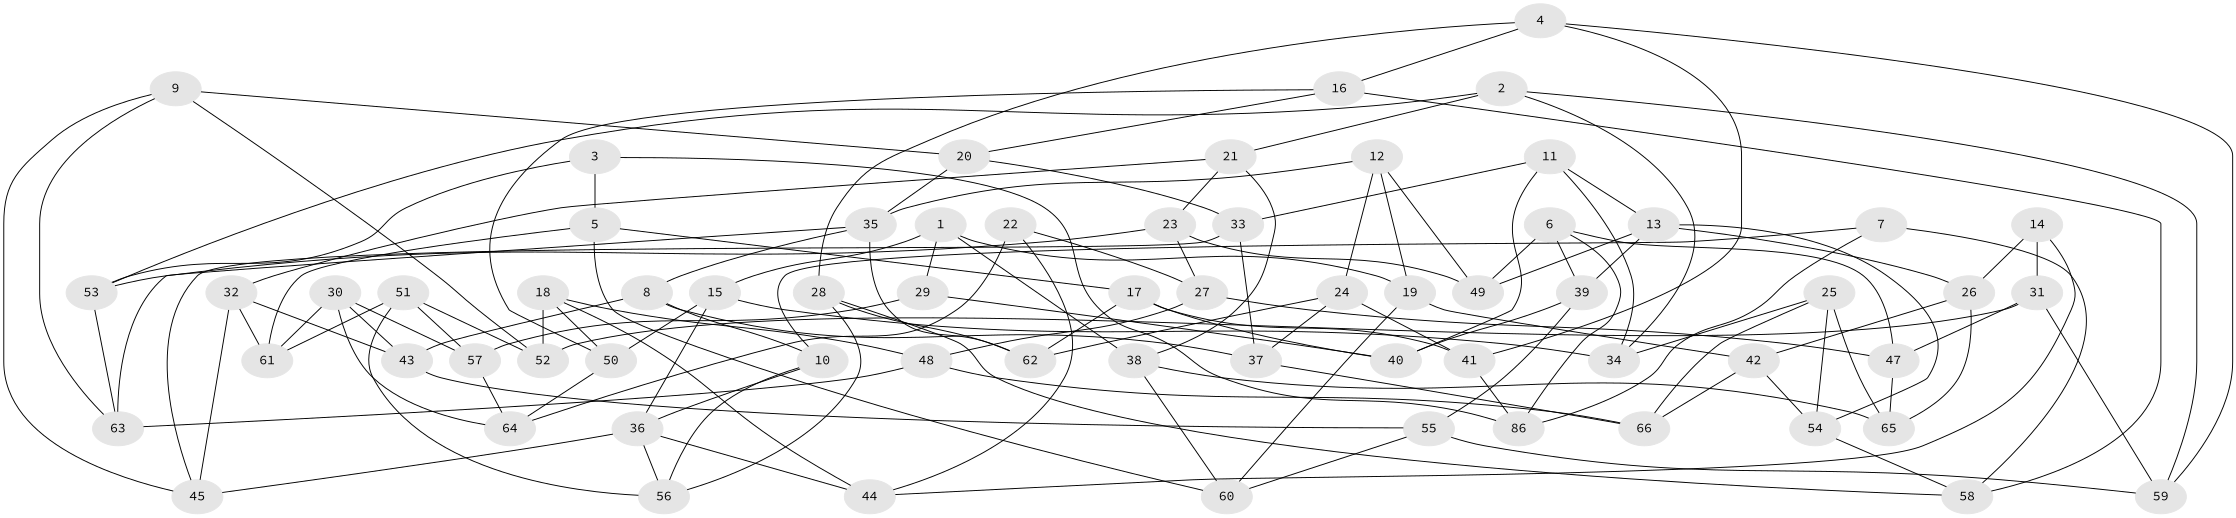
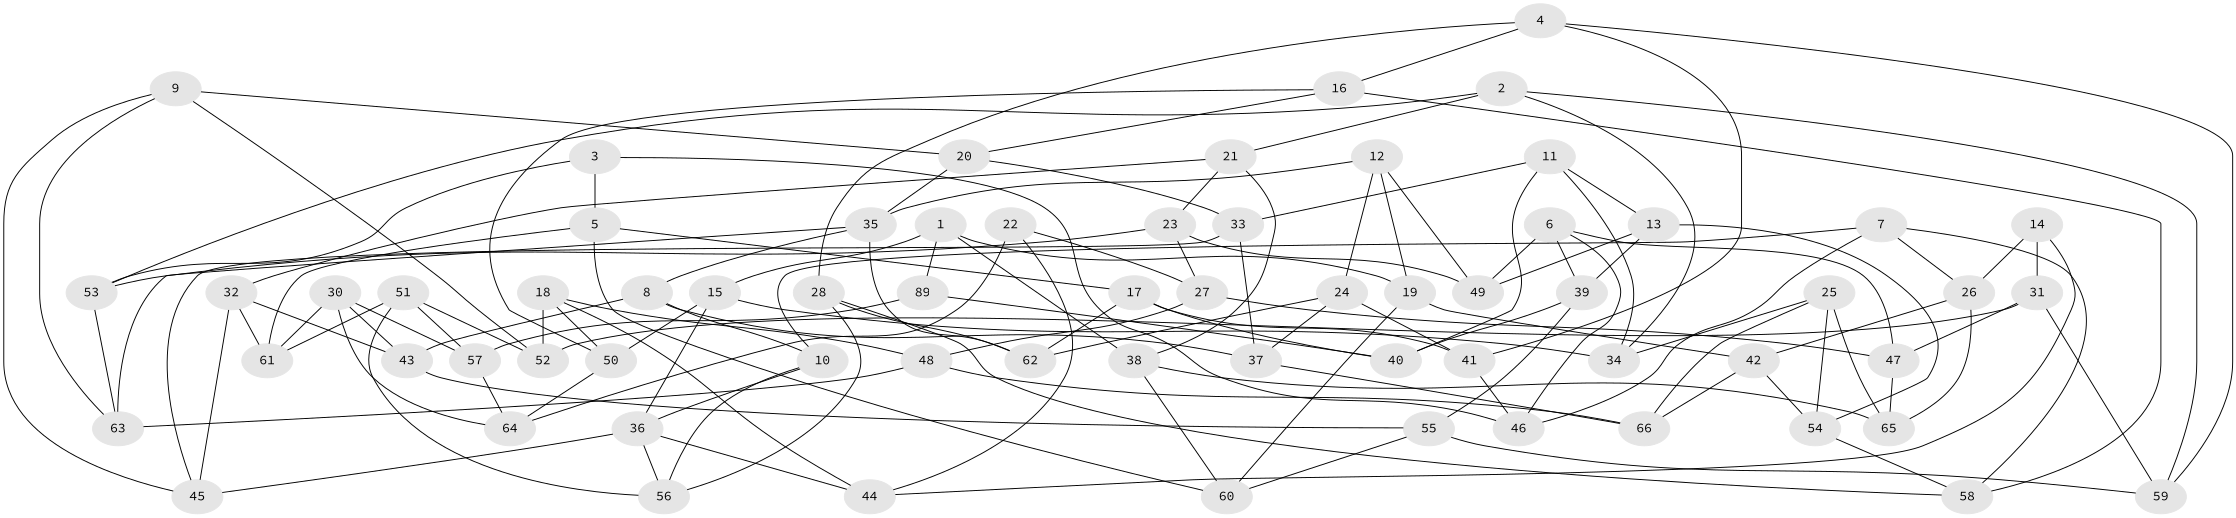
edge "13" -- "26": now "7" -- "26"
node "29": label "29" -> "89"
node "86": label "86" -> "46"
